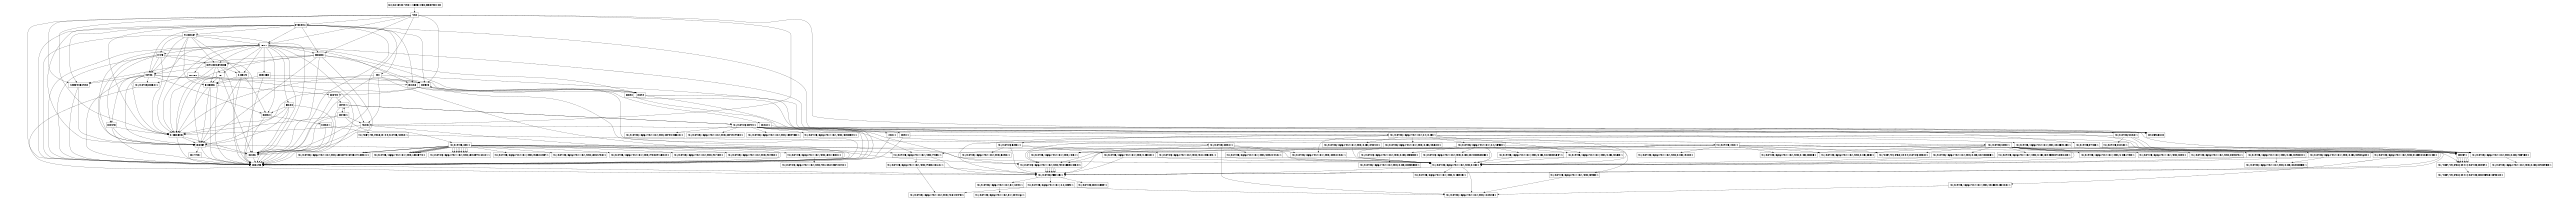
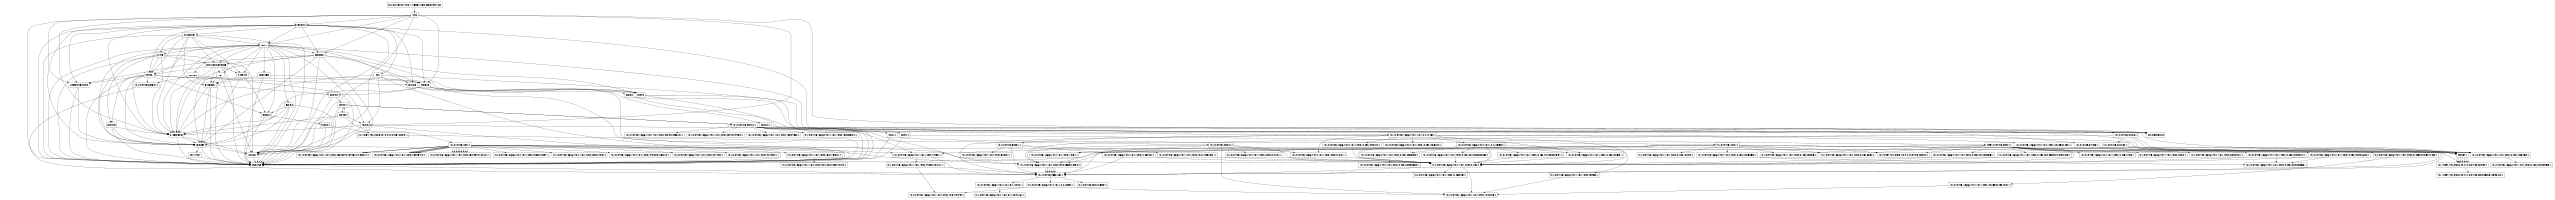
edge "cstdio" -> "__debug": reversed
edge "typeinfo" -> "__config": now "usr/include/strings.h" -> "__config"
node "usr/include/stdio.h": label "usr/include/stdio.h" -> "local/include/stdio.h"
node "usr/include/x86_64-linux-gnu/bits/types/mbstate_t.h": added
